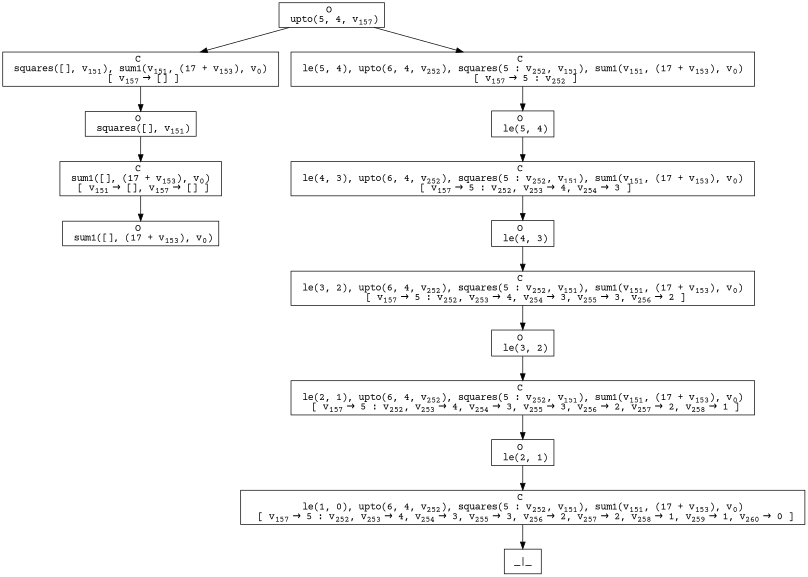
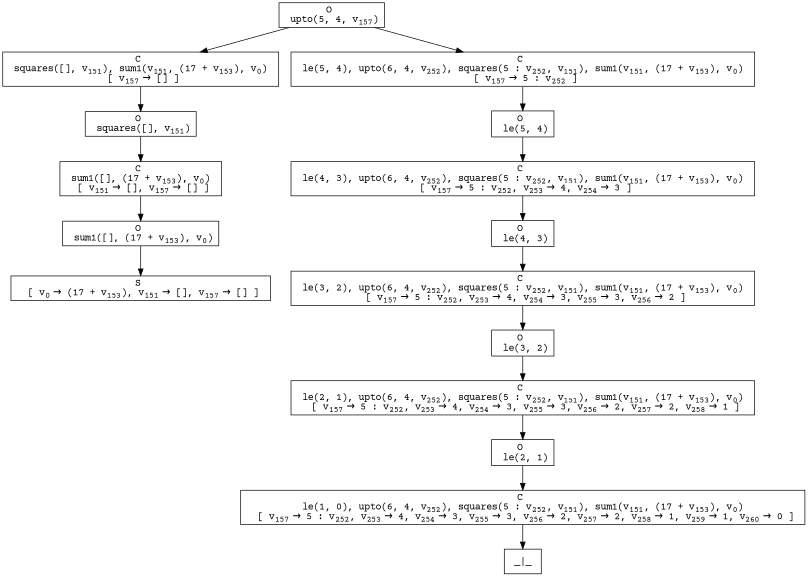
node "S": added
